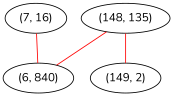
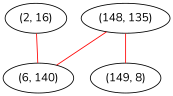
node "(7, 16)": label "(7, 16)" -> "(2, 16)"
node "(6, 840)": label "(6, 840)" -> "(6, 140)"
node "(149, 2)": label "(149, 2)" -> "(149, 8)"
